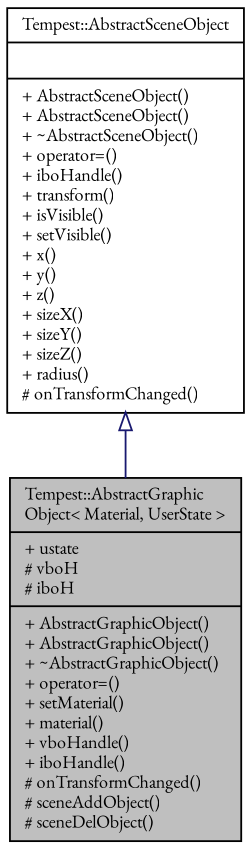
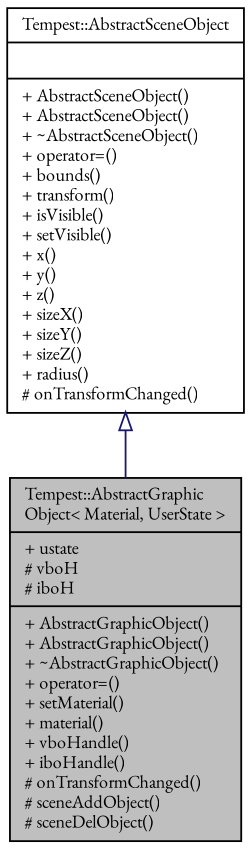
node "Tempest::AbstractSceneObject": text "+ iboHandle()" -> "+ bounds()"
